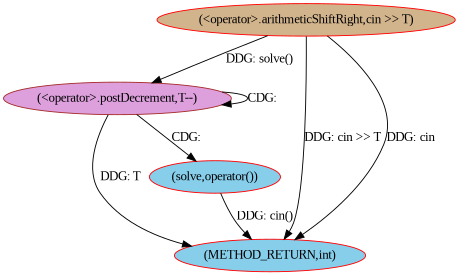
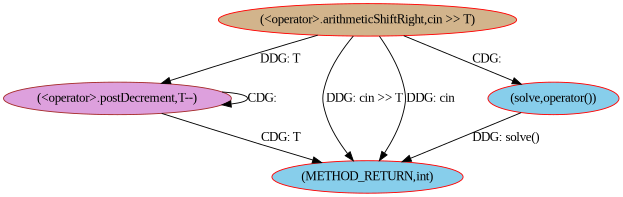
edge "(<operator>.arithmeticShiftRight,cin >> T)" -> "(<operator>.postDecrement,T--)": label "DDG: solve()" -> "DDG: T"
edge "(<operator>.postDecrement,T--)" -> "(solve,operator())": now "(<operator>.arithmeticShiftRight,cin >> T)" -> "(solve,operator())"
edge "(<operator>.postDecrement,T--)" -> "(METHOD_RETURN,int)": label "DDG: T" -> "CDG: T"
edge "(solve,operator())" -> "(METHOD_RETURN,int)": label "DDG: cin()" -> "DDG: solve()"
